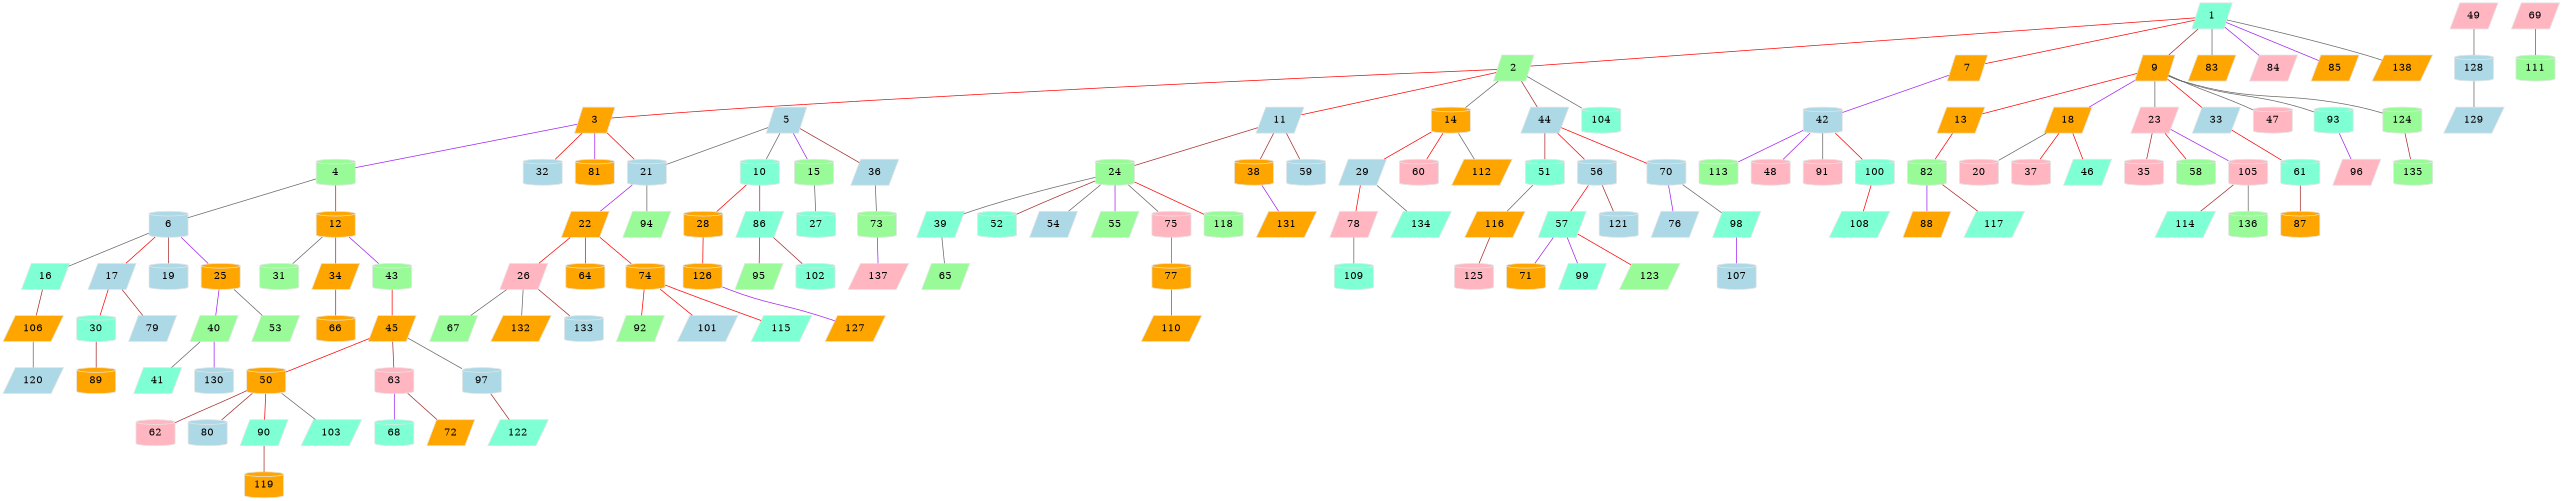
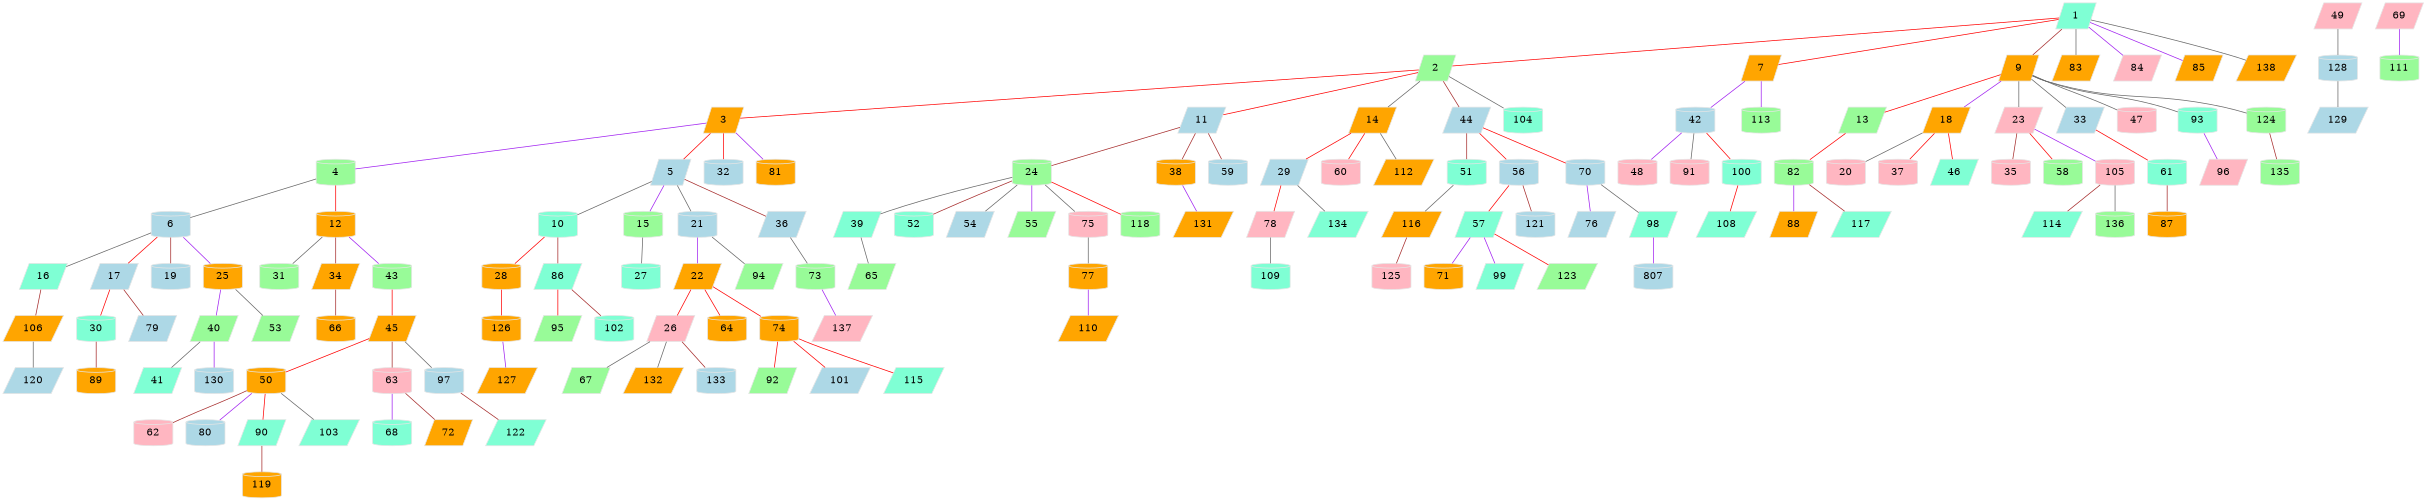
edge "9" -- "33": color red -> gray40
node "14": shape cylinder -> parallelogram
node "13": fillcolor orange -> palegreen
edge "3" -- "21": now "3" -- "5"
edge "42" -- "113": now "7" -- "113"
node "107": label "107" -> "807"
edge "50" -- "80": color brown -> purple
